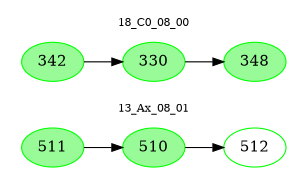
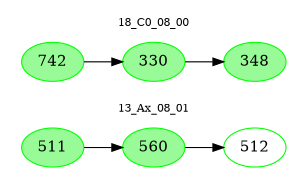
node "342": label "342" -> "742"
node "510": label "510" -> "560"
